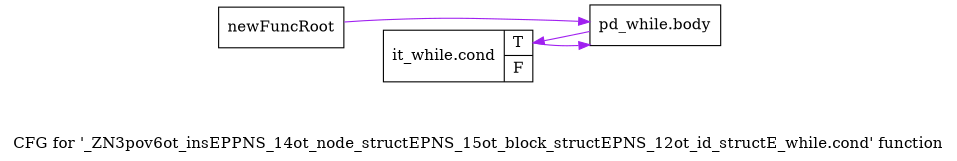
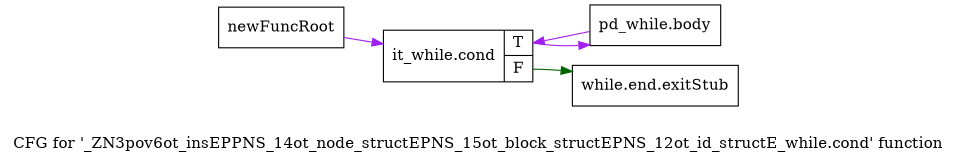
edge "newFuncRoot" -> "pd_while.body": now "newFuncRoot" -> "it_while.cond"
node "while.end.exitStub": added
